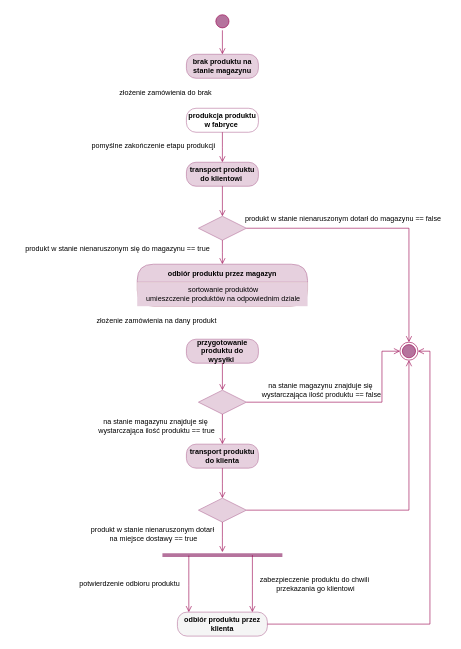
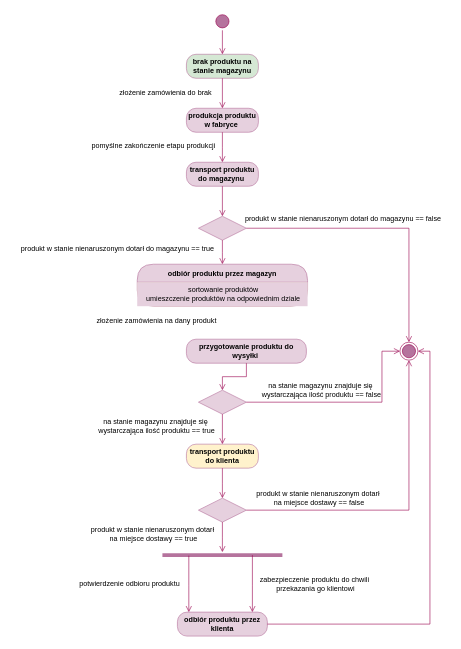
node "brak produktu na stanie magazynu": fillcolor #e6d0de -> #d5e8d4
edge "brak produktu na stanie magazynu" -> "produkcja produktu w fabryce": added
node "produkcja produktu w fabryce": fillcolor #ffffff -> #e6d0de
node "transport produktu do klientowi": label "transport produktu do klientowi" -> "transport produktu do magazynu"
node "produkt w stanie nienaruszonym się do magazynu == true": label "produkt w stanie nienaruszonym się do magazynu == true" -> "produkt w stanie nienaruszonym dotarł do magazynu == true"
node "przygotowanie produktu do wysyłki": size 72x24 -> 120x24
node "transport produktu do klienta": fillcolor #e6d0de -> #fff2cc
node "produkt w stanie nienaruszonym dotarł na miejsce dostawy == false": added
node "odbiór produktu przez klienta": fillcolor #f5f5f5 -> #e6d0de
